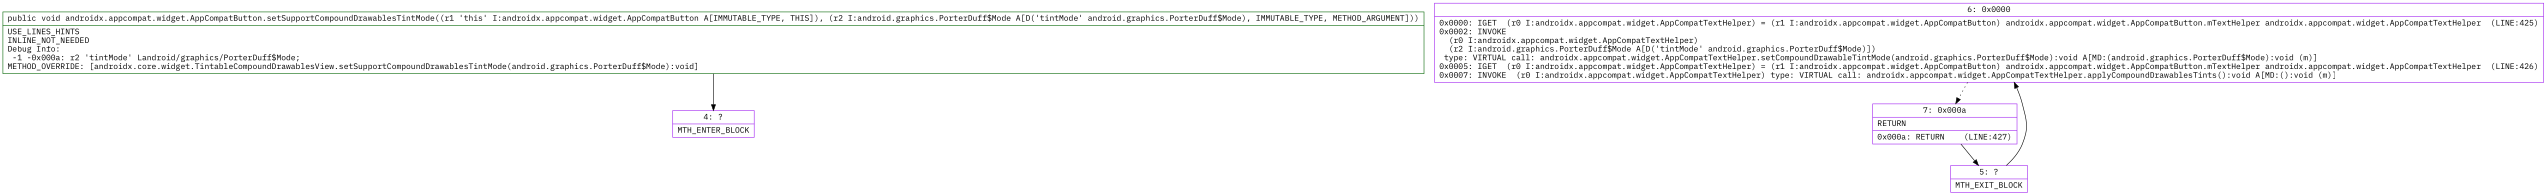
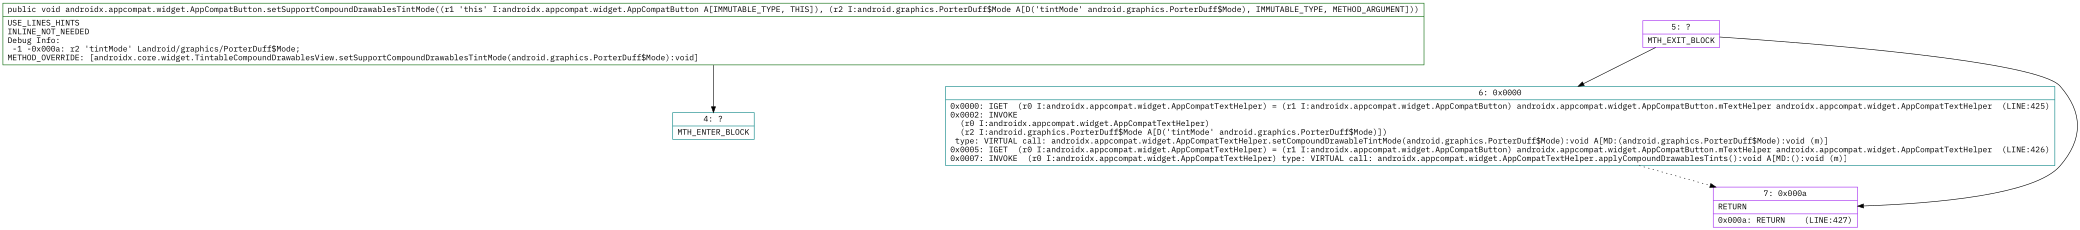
node "6: 0x0000": color purple -> teal
node "4: ?": color purple -> teal
edge "7: 0x000a" -> "5: ?": reversed
